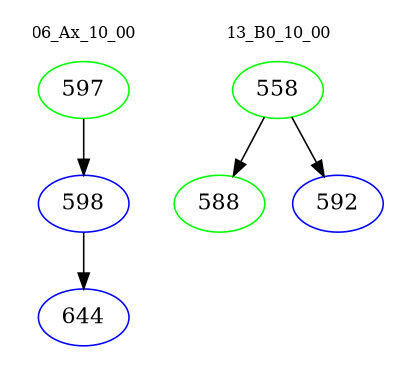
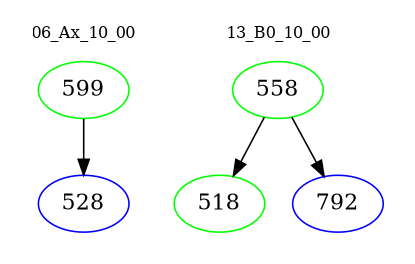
node "597": label "597" -> "599"
node "598": label "598" -> "528"
node "588": label "588" -> "518"
node "592": label "592" -> "792"
node "644": removed
